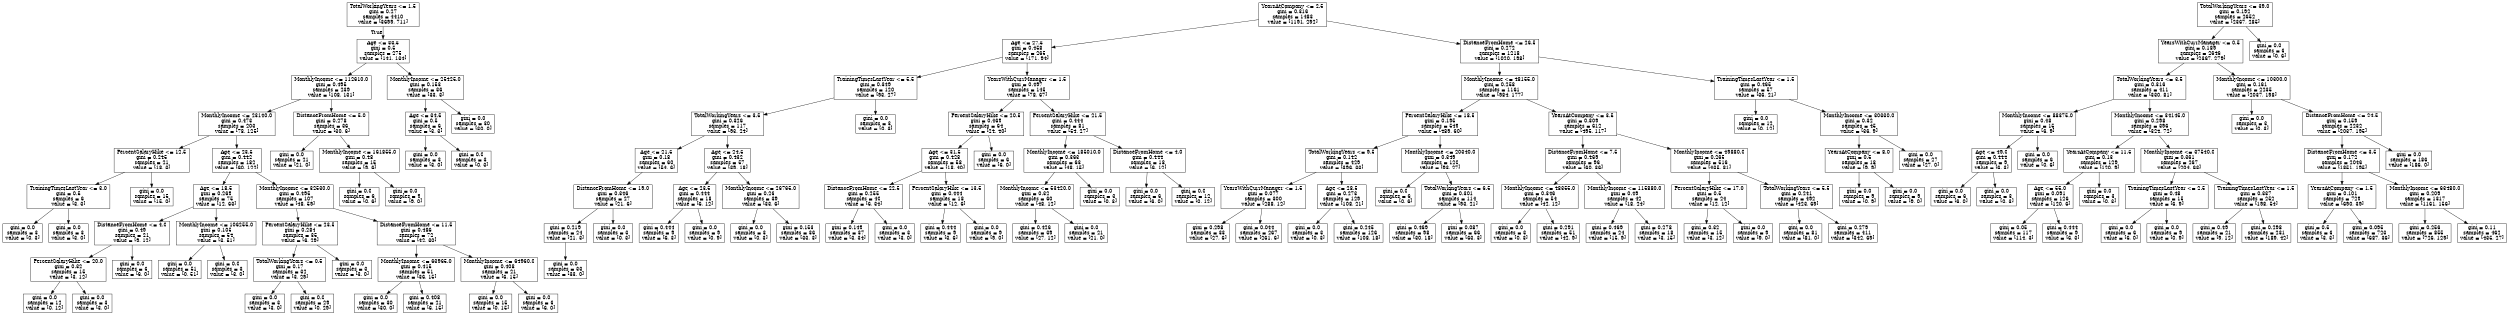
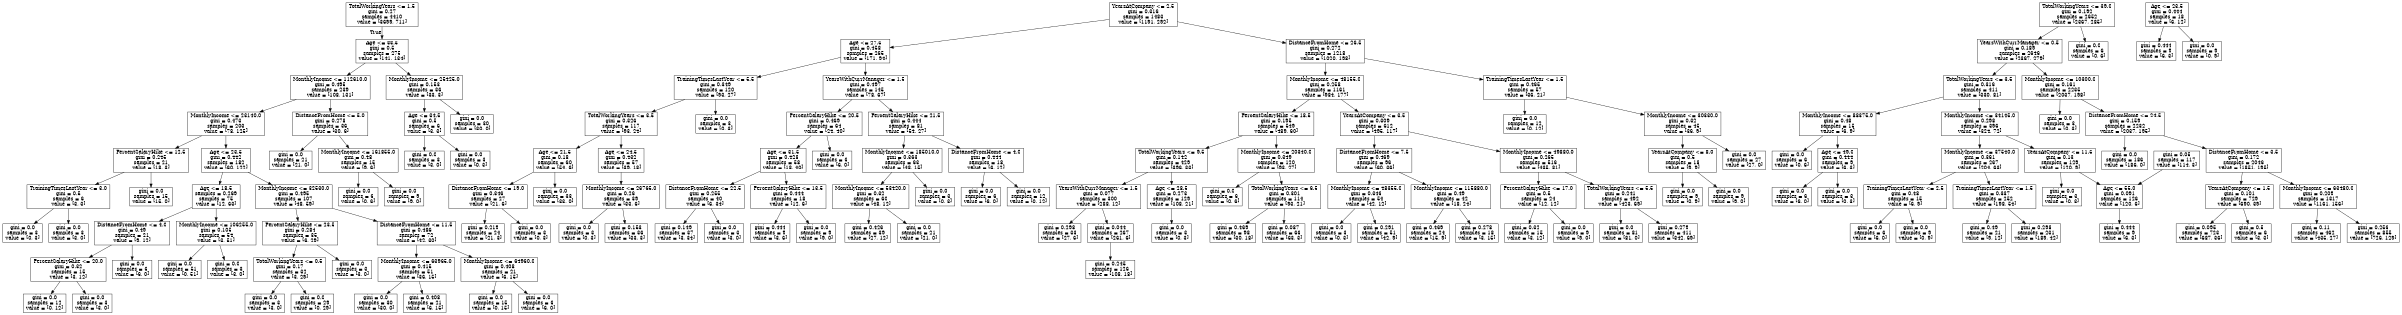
edge "Age <= 24.5 gini = 0.432 samples = 57 value = [39, 18]" -> "Age <= 23.5 gini = 0.444 samples = 18 value = [6, 12]": removed
node "Age <= 18.5 gini = 0.269 samples = 75 value = [12, 63]": label "Age <= 18.5 gini = 0.269 samples = 75 value = [12, 63]" -> "Age <= 18.5 samples = 0.269 samples = 75 value = [12, 63]"
edge "Age <= 28.5 gini = 0.273 samples = 129 value = [108, 21]" -> "gini = 0.245 samples = 126 value = [108, 18]": now "gini = 0.044 samples = 267 value = [261, 6]" -> "gini = 0.245 samples = 126 value = [108, 18]"
edge "Age <= 55.0 gini = 0.091 samples = 126 value = [120, 6]" -> "gini = 0.05 samples = 117 value = [114, 3]": reversed
edge "gini = 0.219 samples = 24 value = [21, 3]" -> "gini = 0.0 samples = 33 value = [33, 0]": now "Age <= 21.5 gini = 0.18 samples = 60 value = [54, 6]" -> "gini = 0.0 samples = 33 value = [33, 0]"
